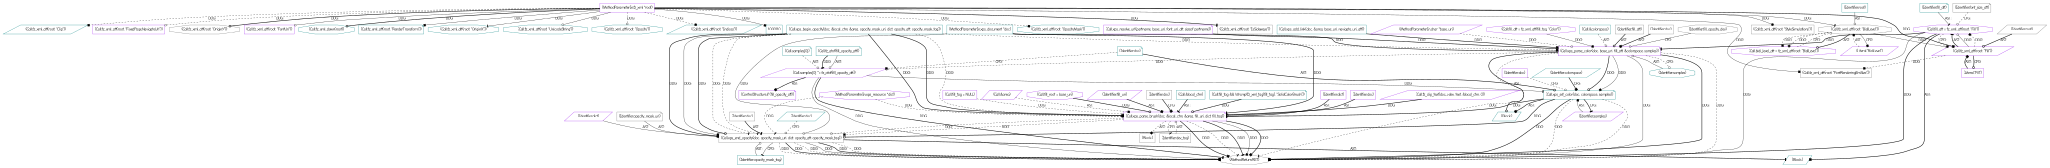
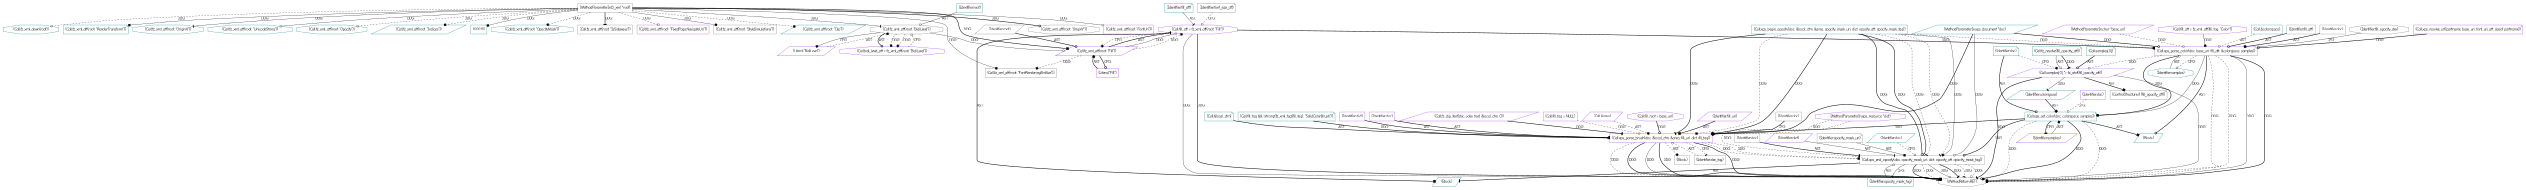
node "(MethodParameterIn,fz_xml *root)": color purple -> gray40
edge "(MethodParameterIn,fz_xml *root)" -> "(Call,fz_xml_down(root))": style bold -> dashed
node "(MethodParameterIn,xps_document *doc)": shape box -> parallelogram
node "(Call,xps_add_link(doc, &area, base_uri, navigate_uri_att))": removed
node "(Call,fz_atof(fill_opacity_att))": label "(Call,fz_atof(fill_opacity_att))" -> "(Call,fz_resolve(fill_opacity_att))"
edge "(Call,samples[0])" -> "(Call,samples[0] *= fz_atof(fill_opacity_att))": style dashed -> bold
edge "(Call,samples[0] *= fz_atof(fill_opacity_att))" -> "(Call,xps_set_color(doc, colorspace, samples))": now "(Call,samples[0] *= fz_atof(fill_opacity_att))" -> "(Identifier,colorspace)"
edge "(Identifier,colorspace)" -> "(Call,xps_set_color(doc, colorspace, samples))": label "CFG: " -> "AST: "
node "(ControlStructure,if (fill_opacity_att))": color purple -> gray40
node "(Call,&local_ctm)": shape box -> note
